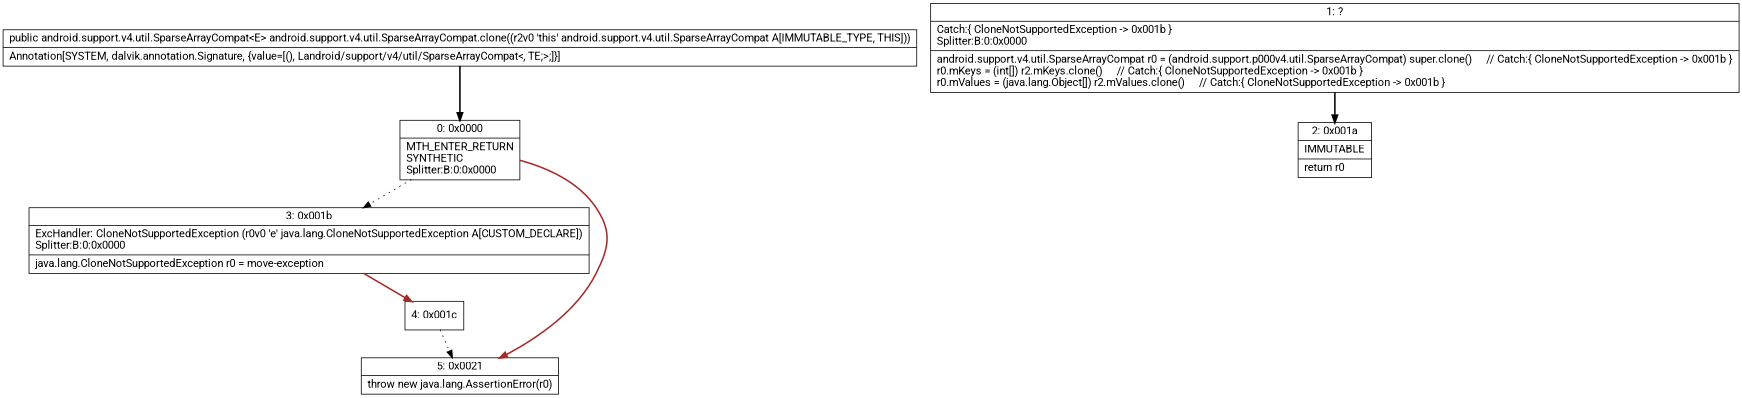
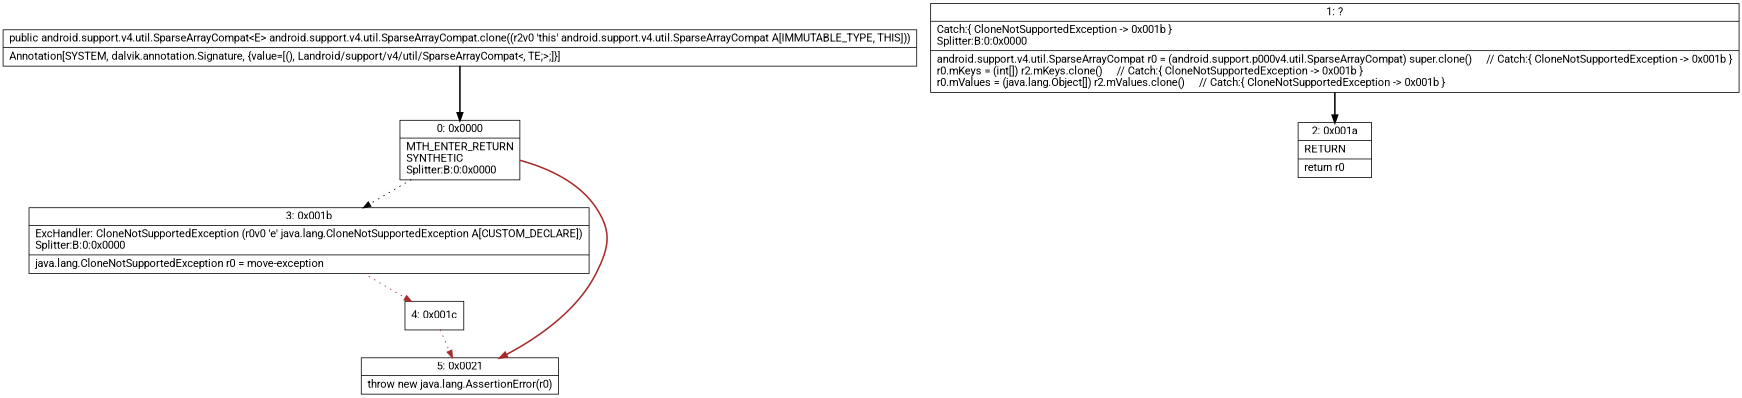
node "2: 0x001a": text "IMMUTABLE" -> "RETURN"
edge "3: 0x001b" -> "4: 0x001c": style bold -> dotted
edge "4: 0x001c" -> "5: 0x0021": color black -> brown
